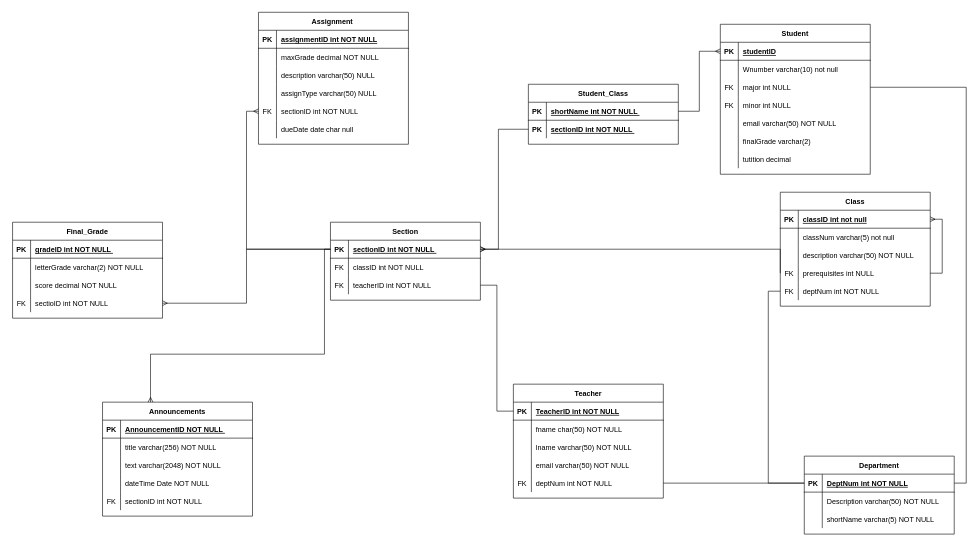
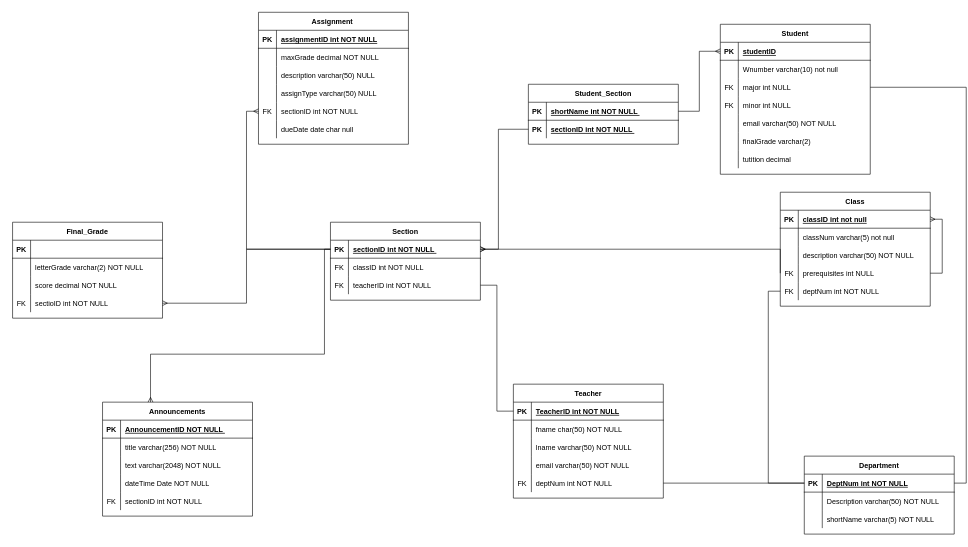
node "Student_Class": label "Student_Class" -> "Student_Section"
node "gradeID int NOT NULL": removed
